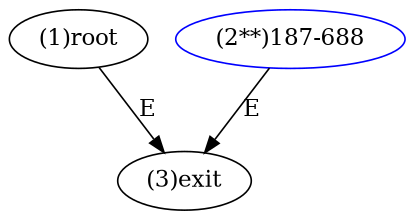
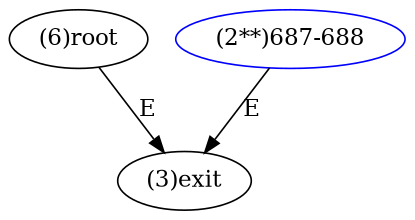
node "(1)root": label "(1)root" -> "(6)root"
node "(2**)187-688": label "(2**)187-688" -> "(2**)687-688"
